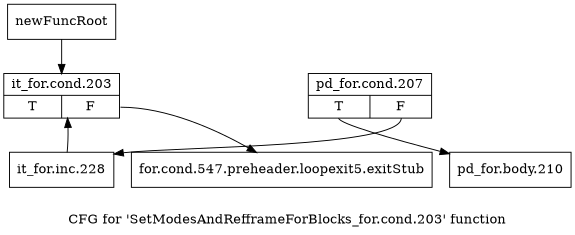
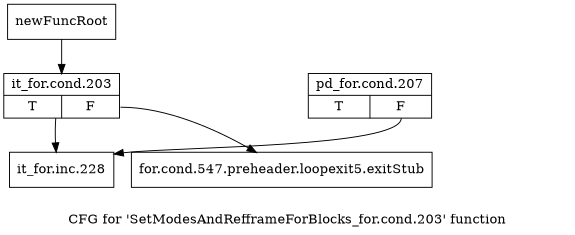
edge "it_for.inc.228" -> "it_for.cond.203": reversed
node "pd_for.body.210": removed
